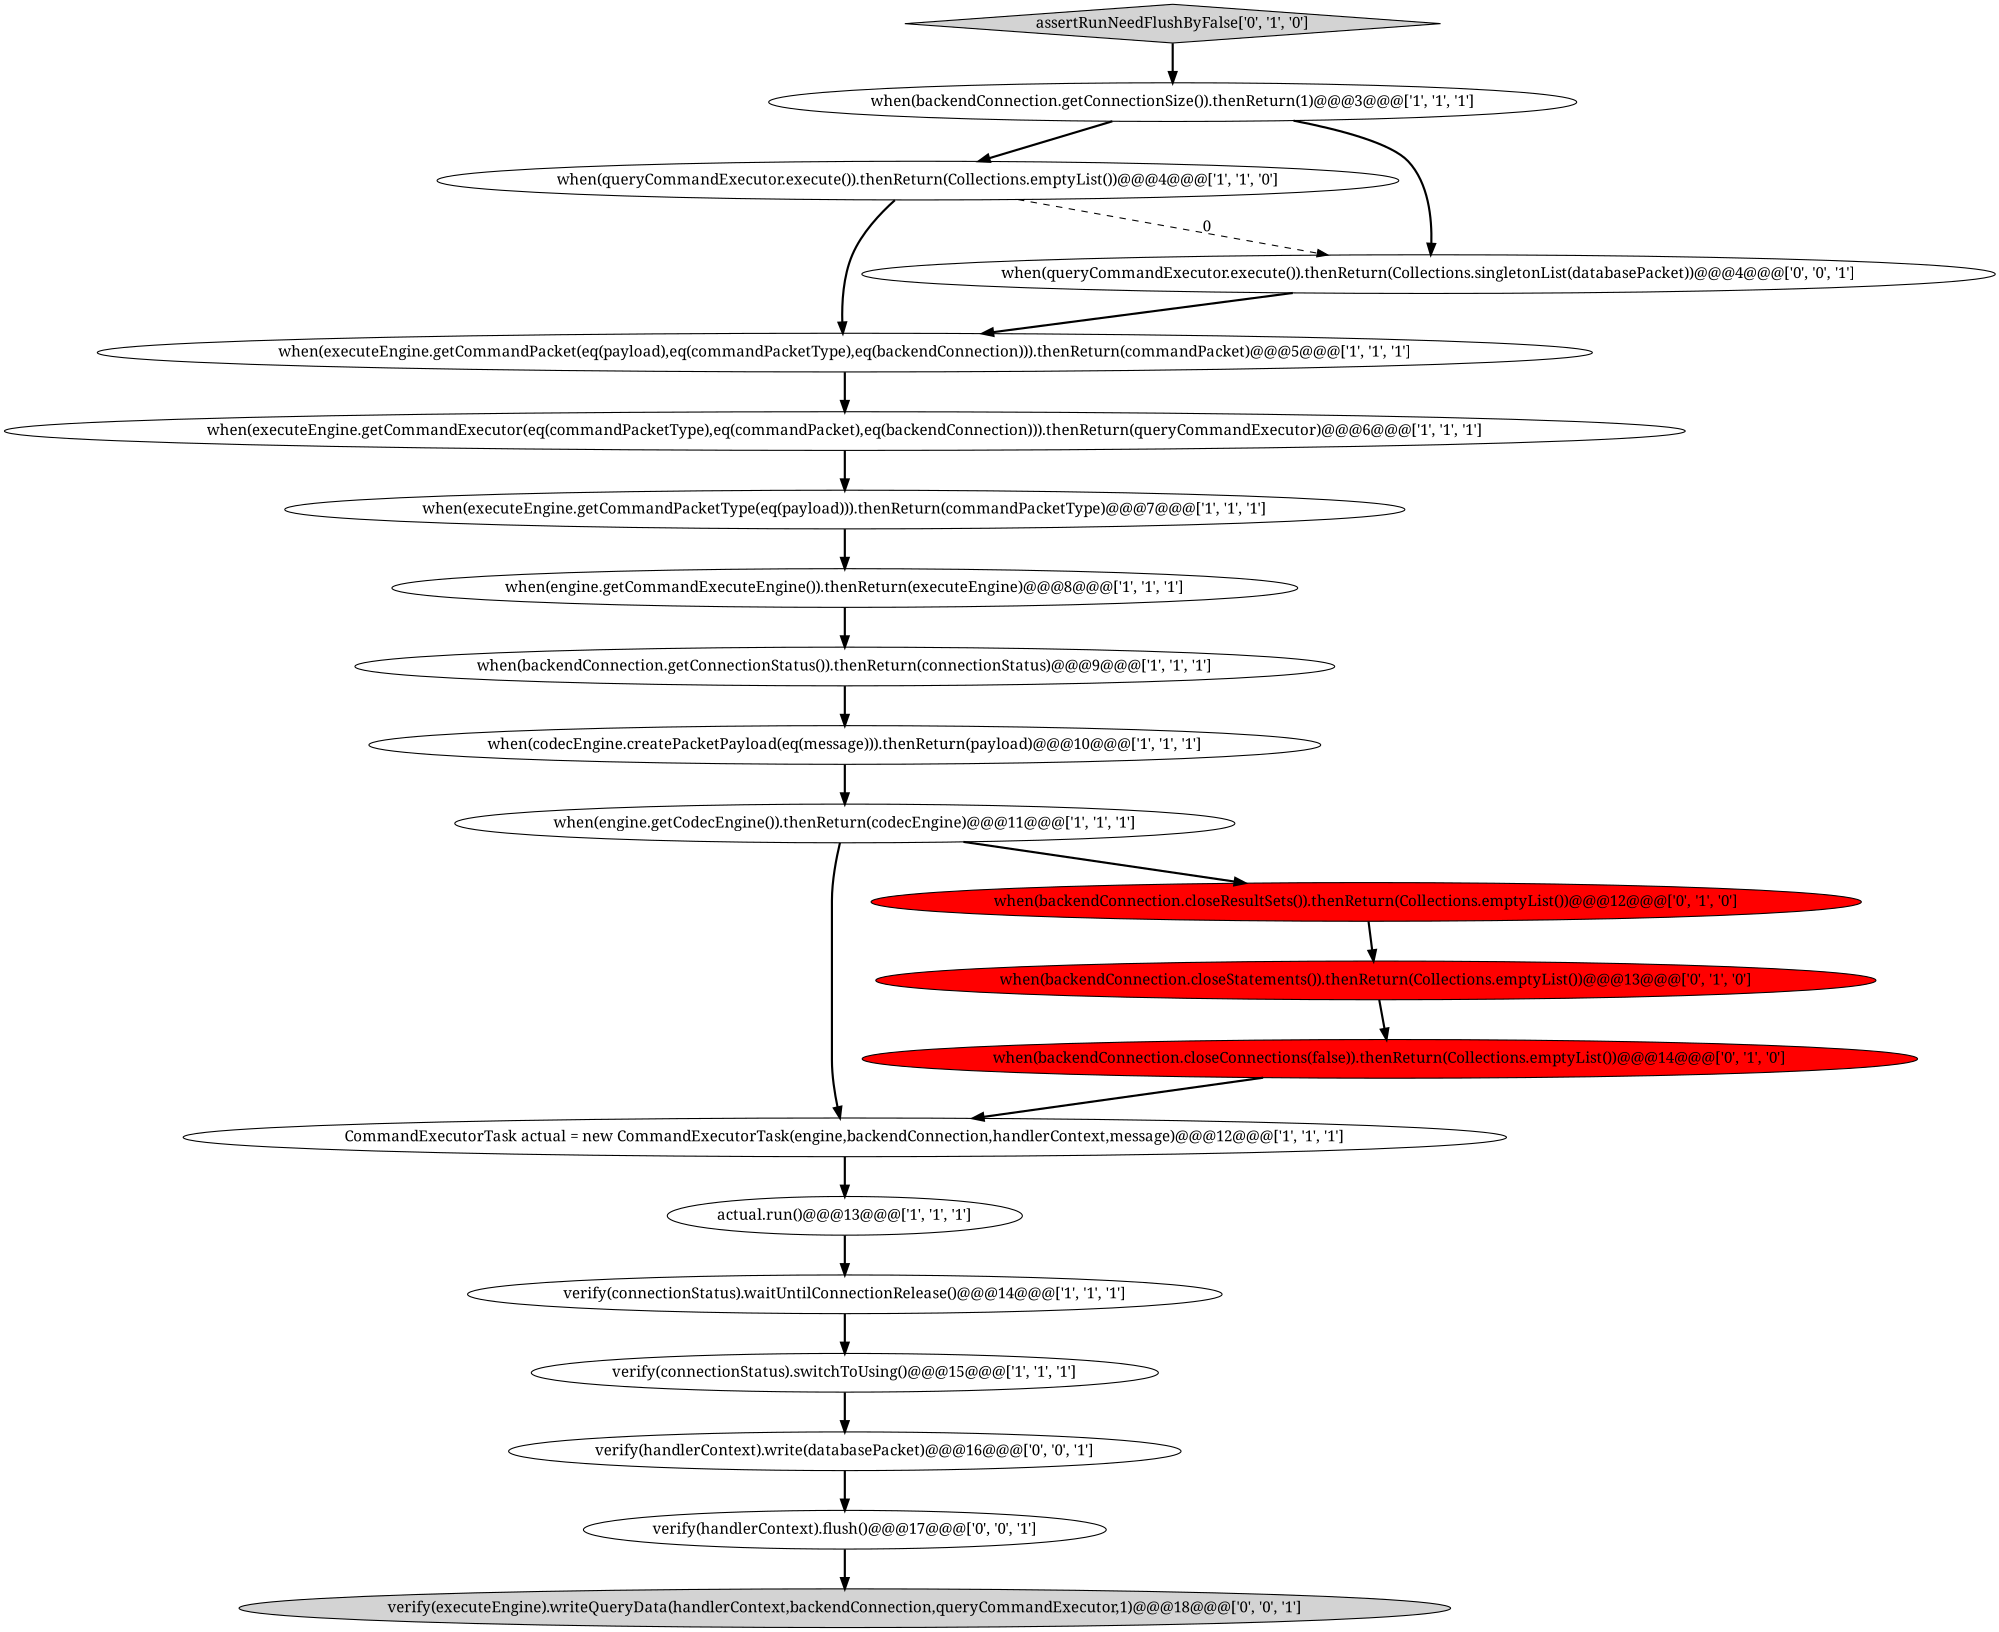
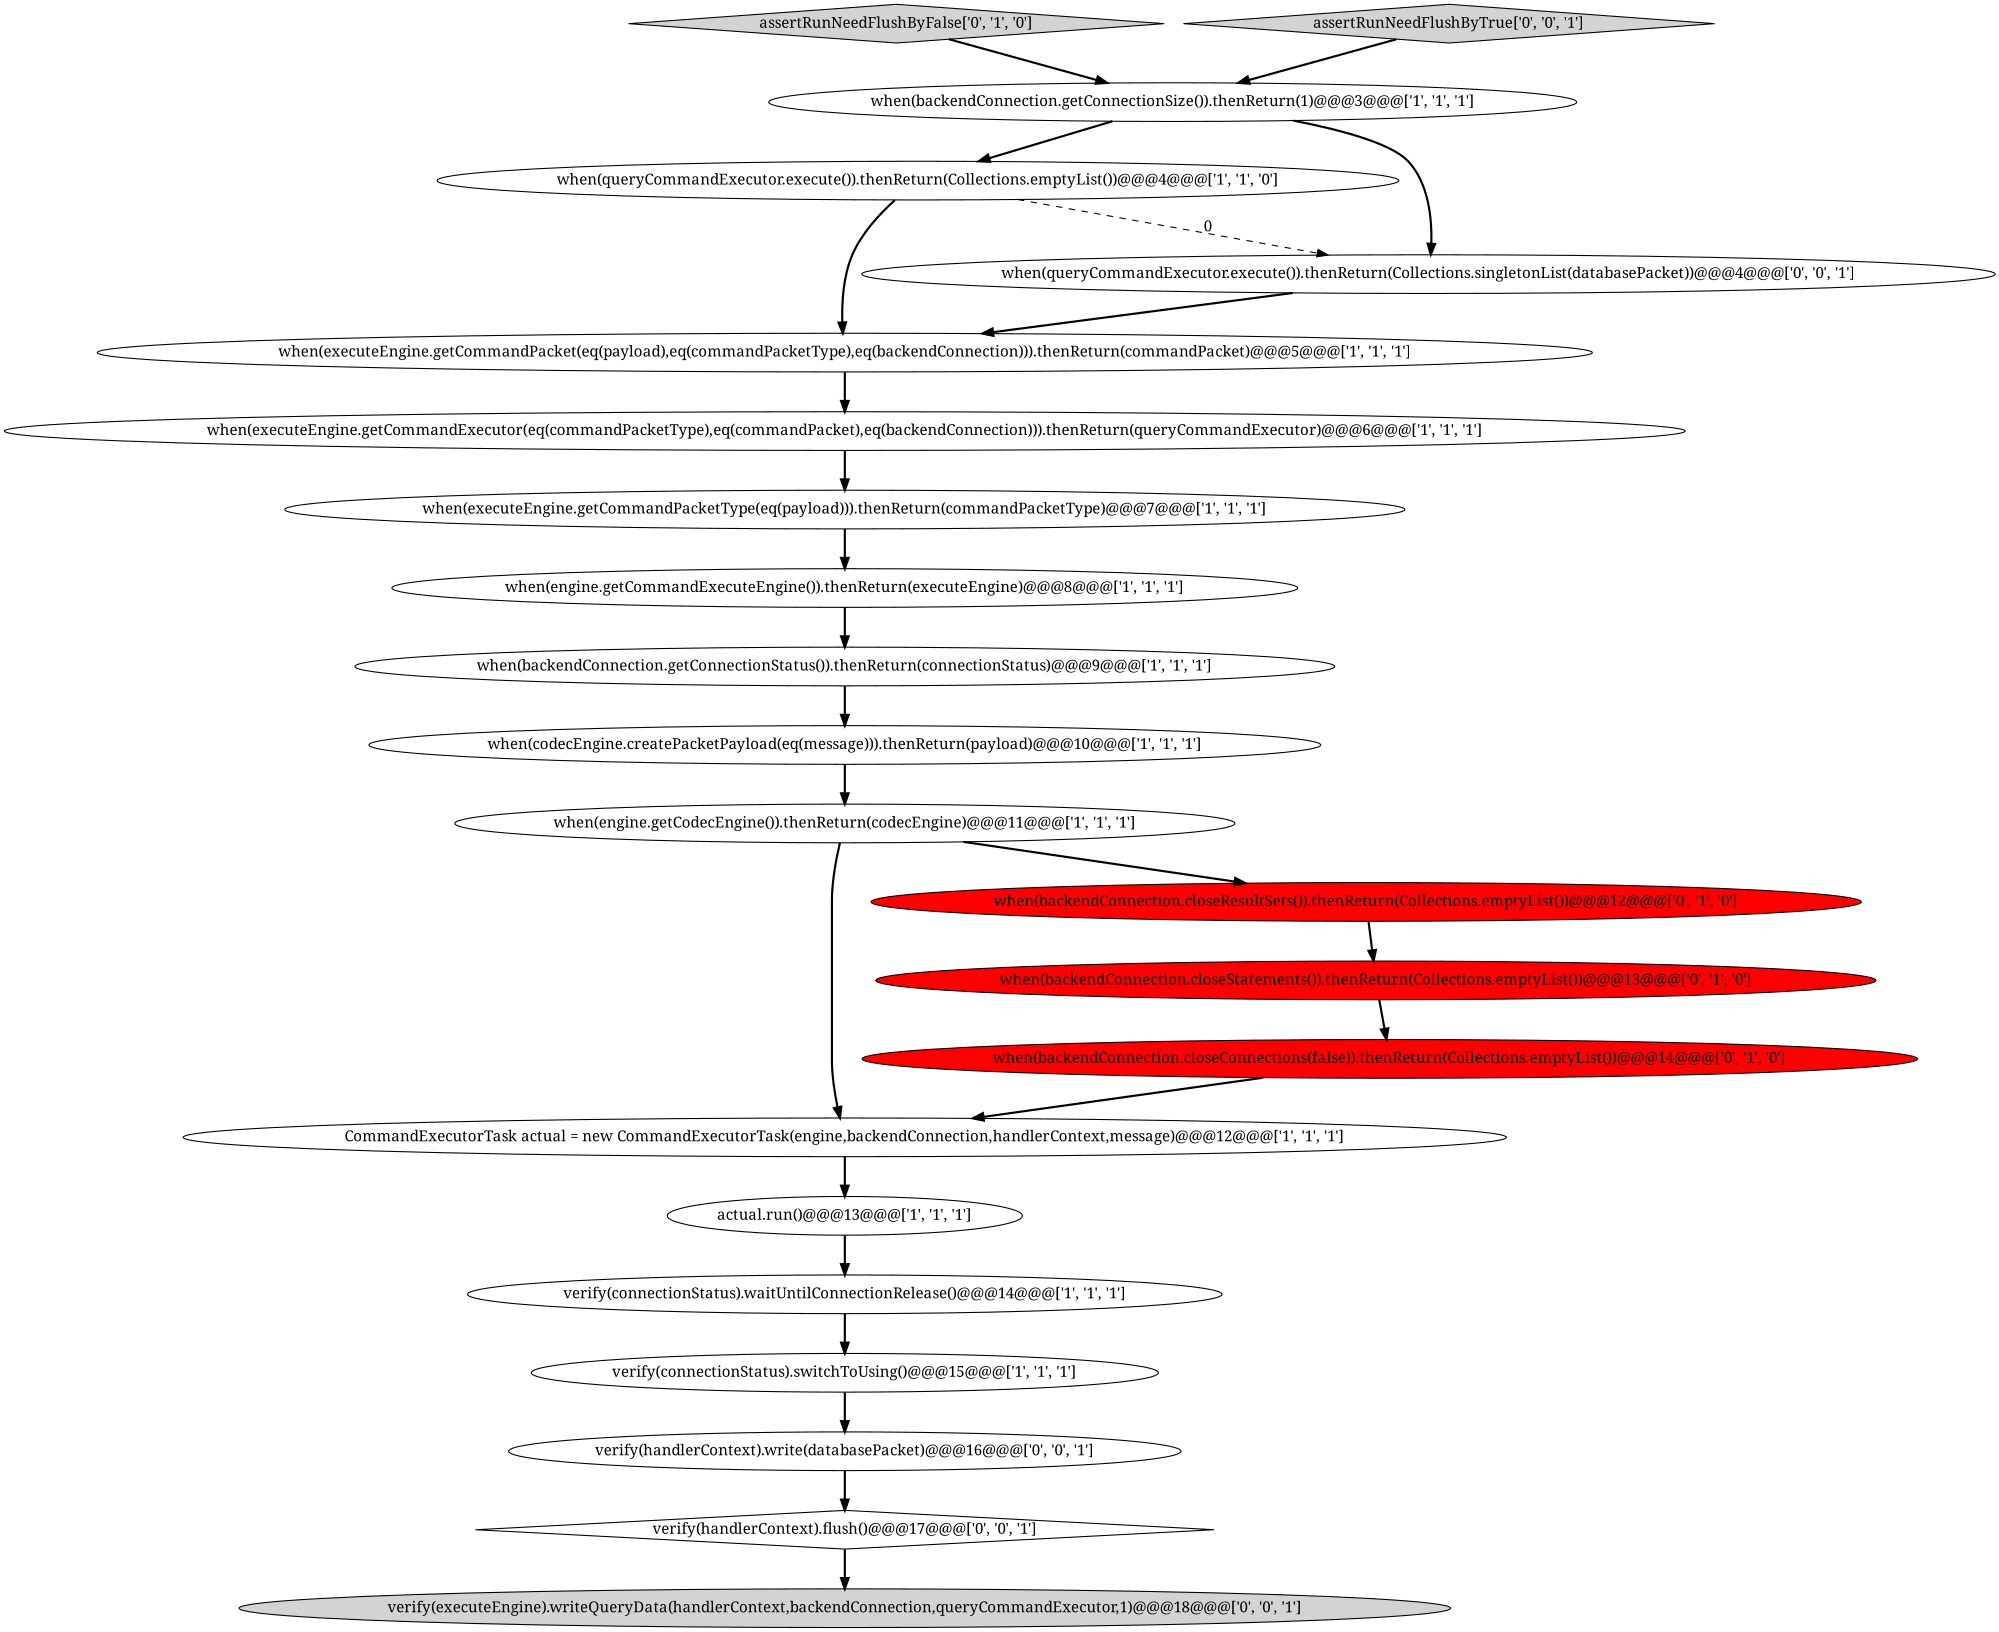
node "assertRunNeedFlushByTrue['0', '0', '1']": added
node "verify(handlerContext).flush()@@@17@@@['0', '0', '1']": shape ellipse -> diamond
